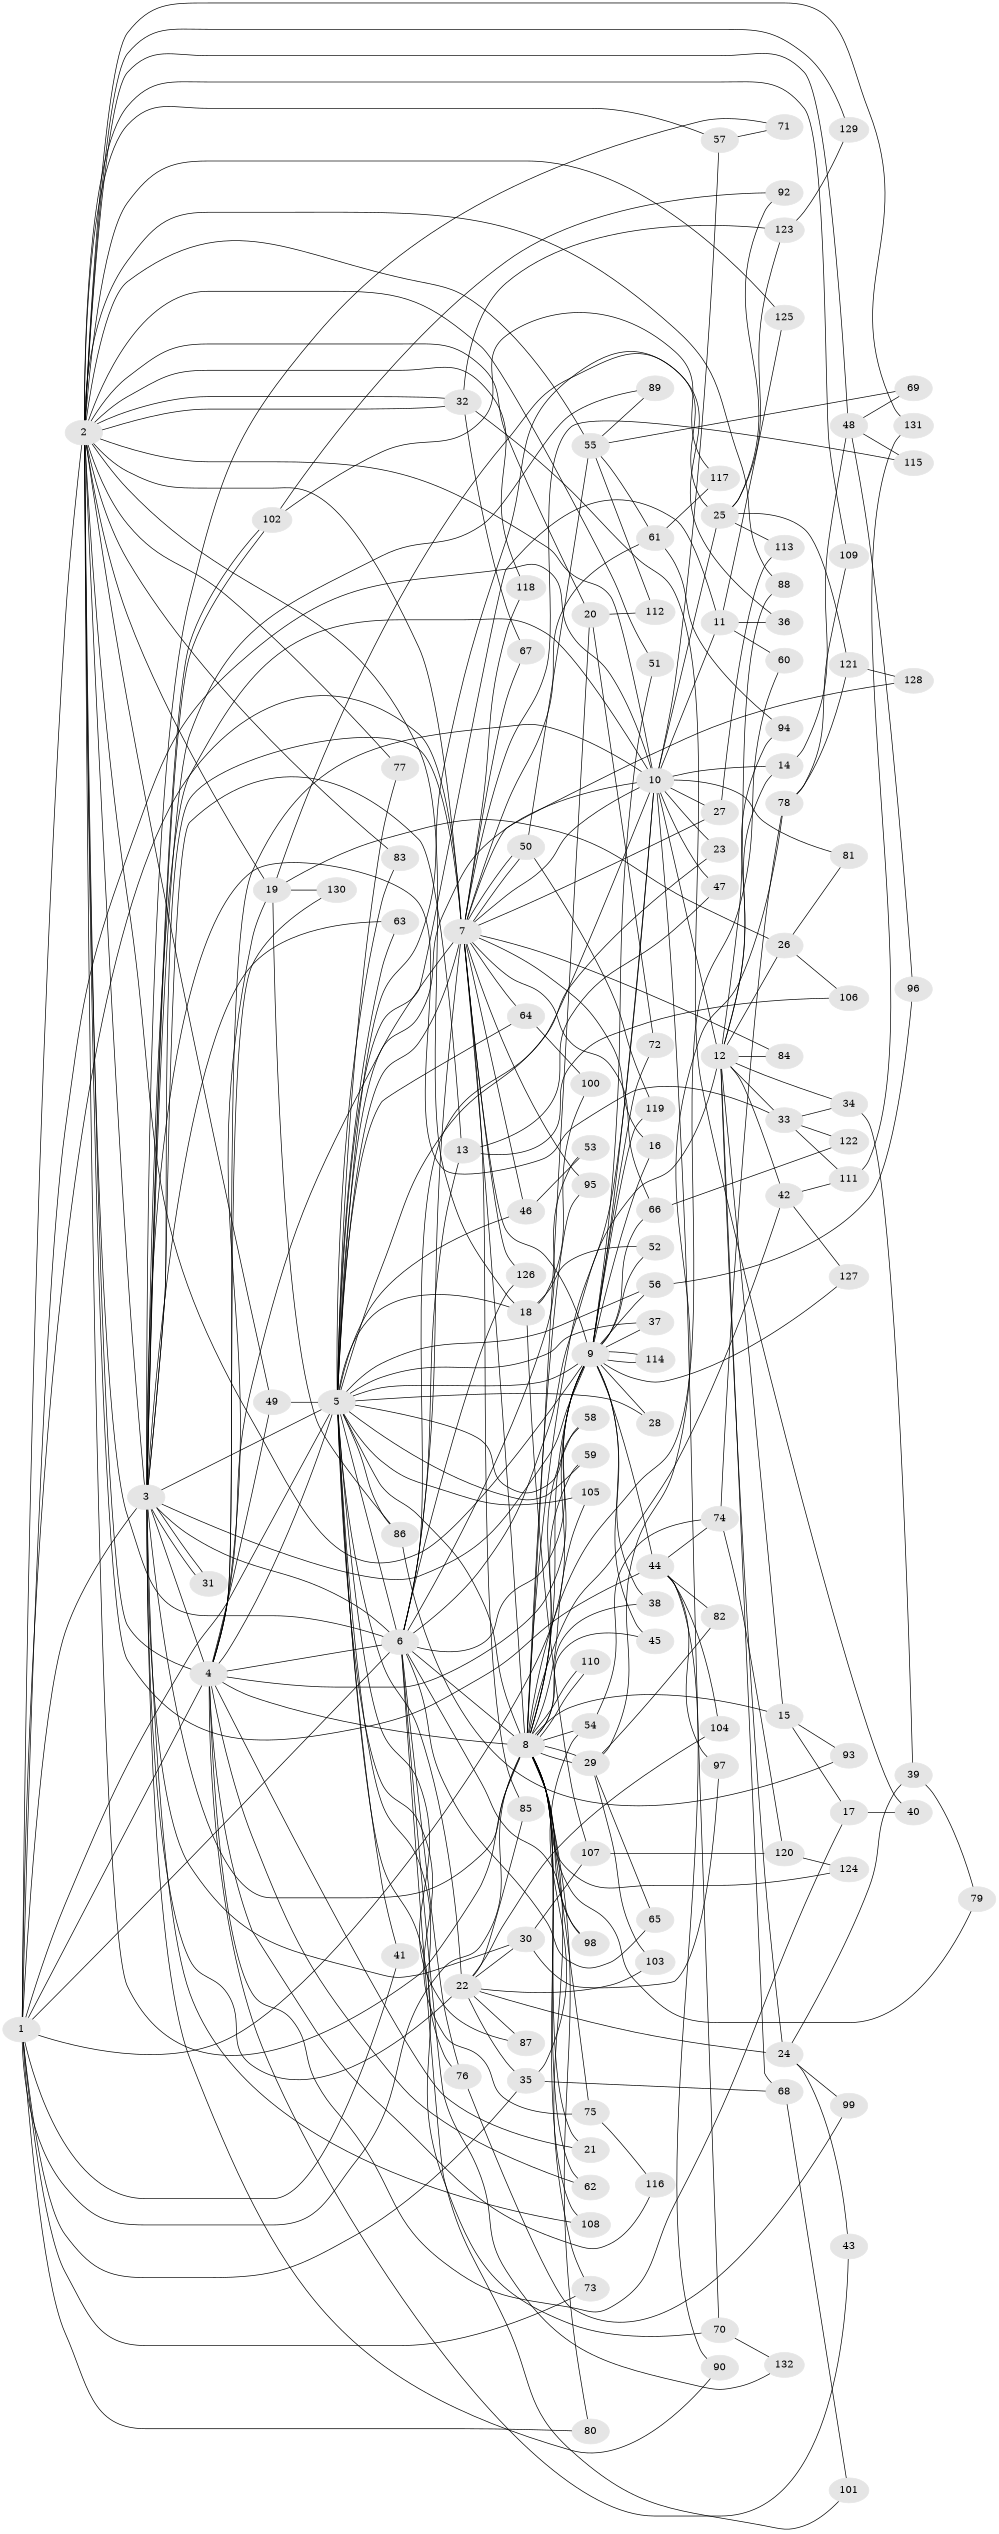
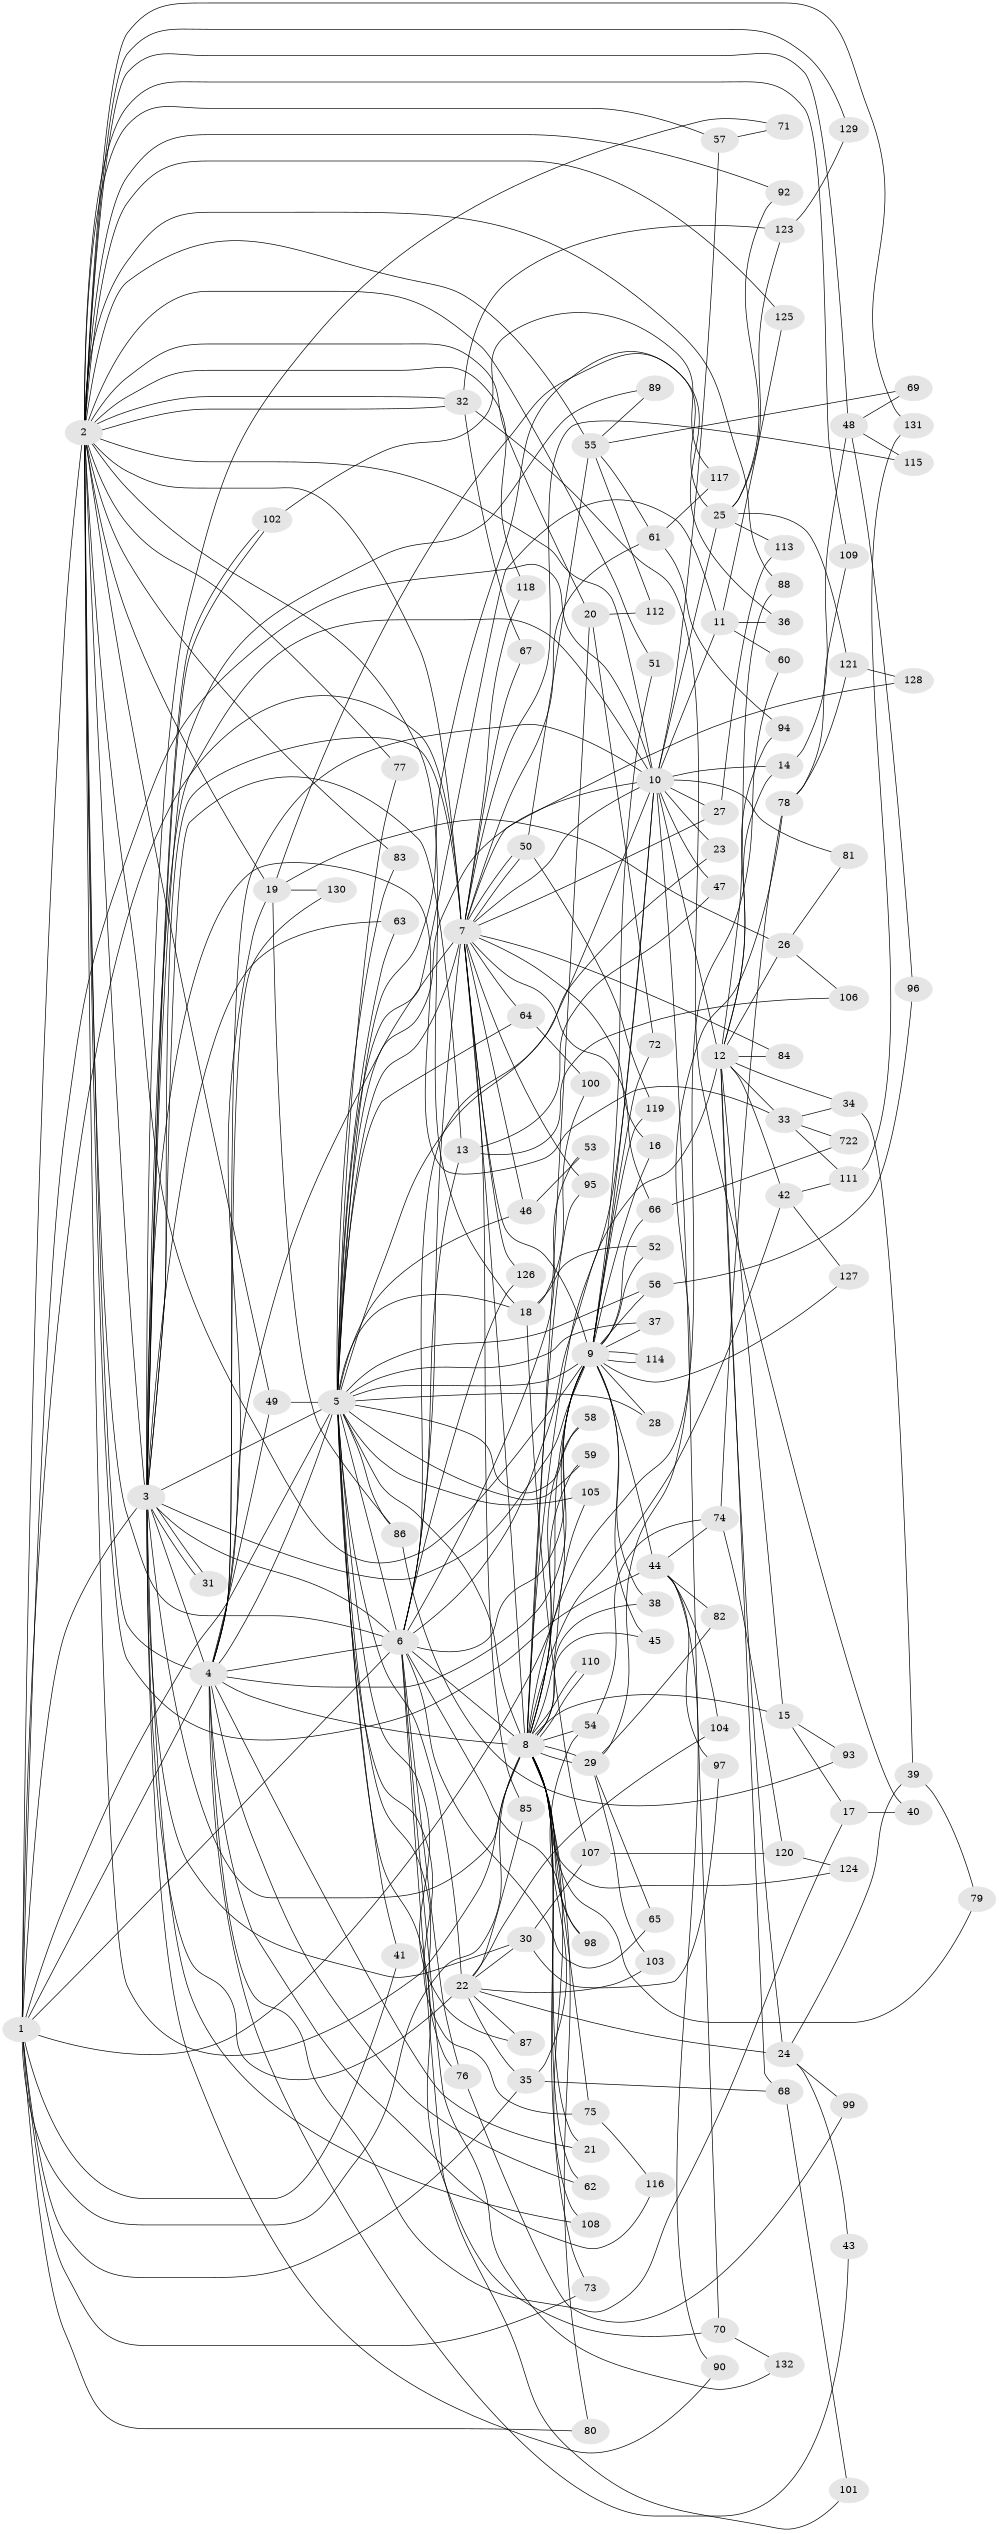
edge "92" -- "102": now "92" -- "2"
node "122": label "122" -> "722"
